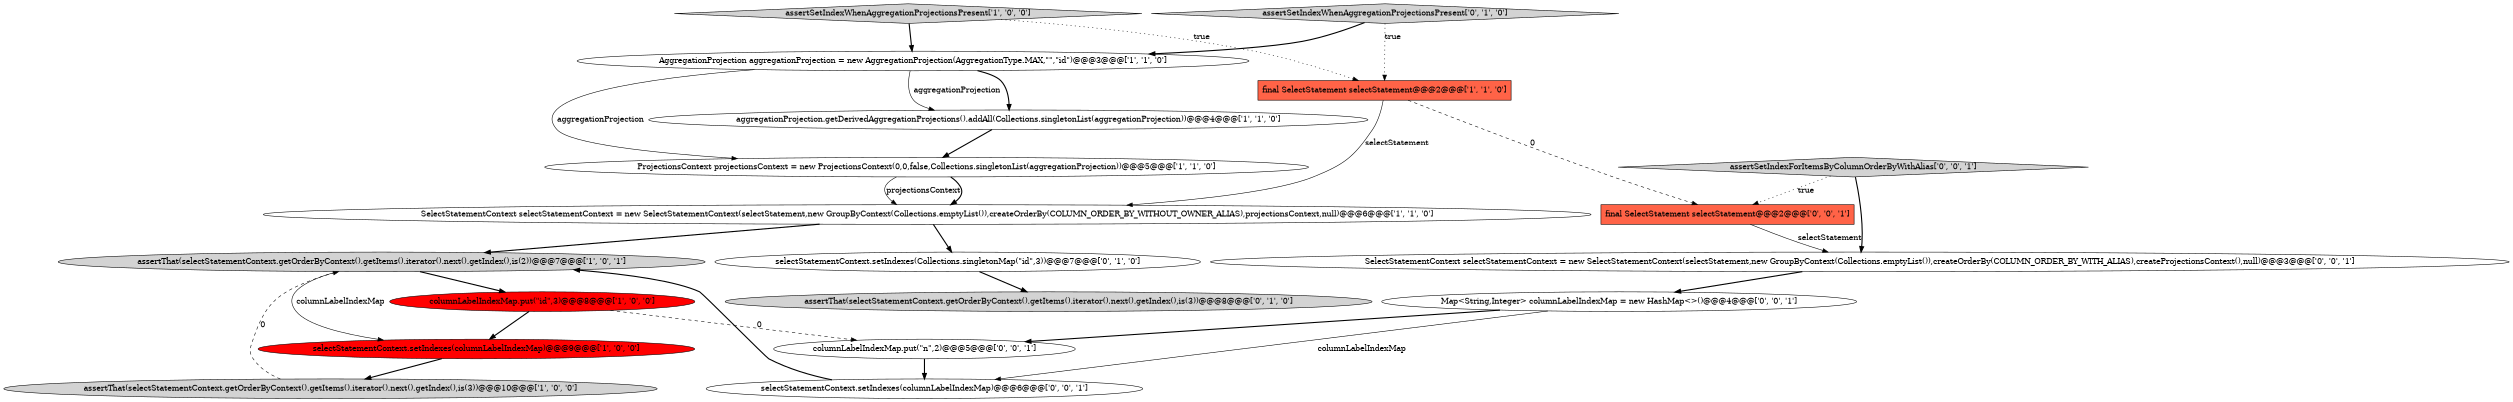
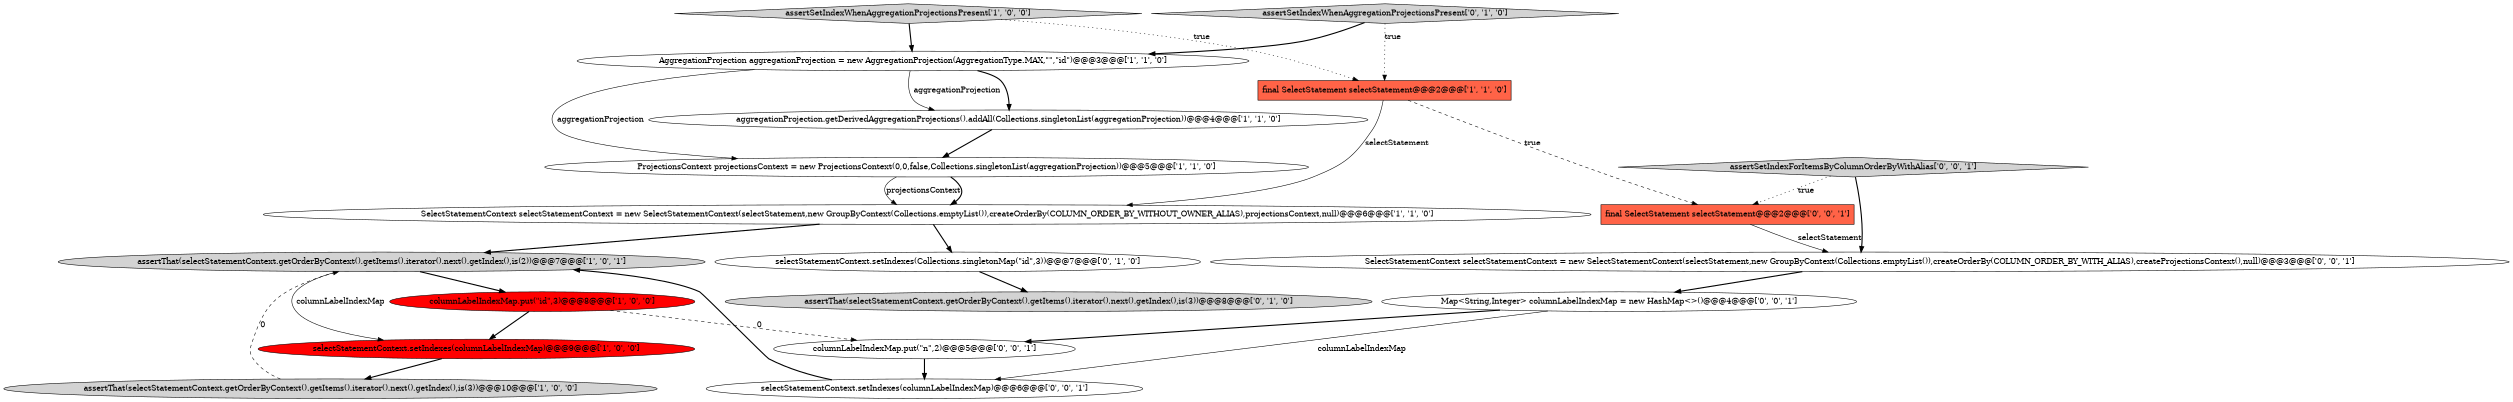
edge "final SelectStatement selectStatement@@@2@@@['1', '1', '0']" -> "final SelectStatement selectStatement@@@2@@@['0', '0', '1']": label "0" -> "true"
